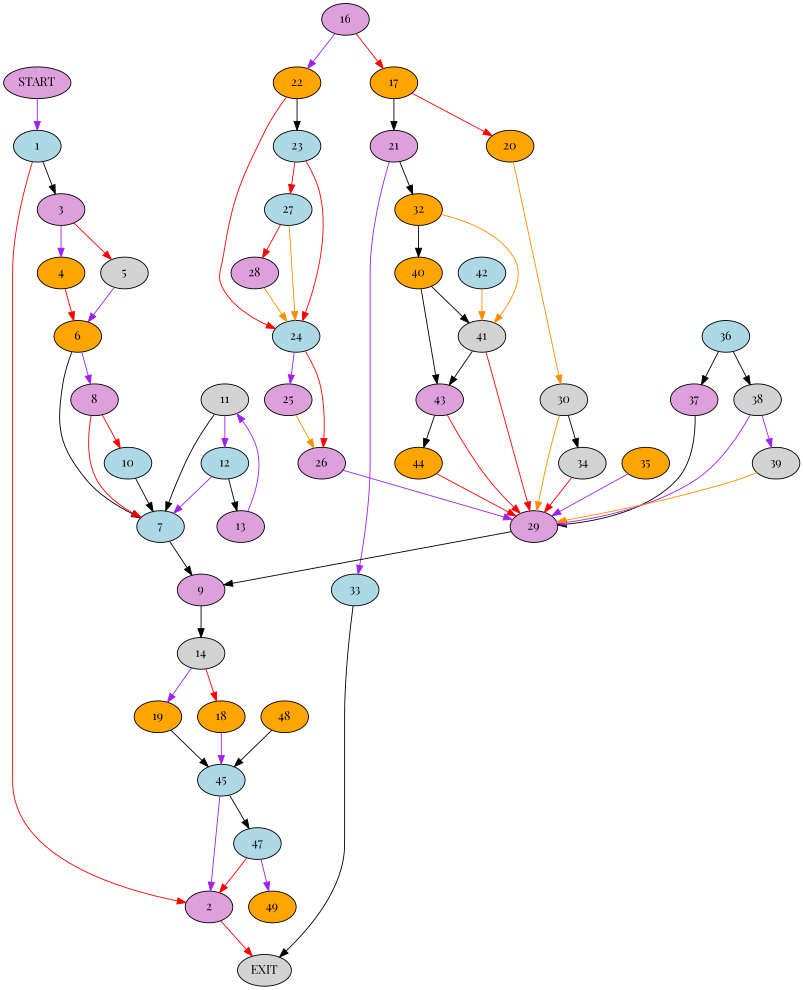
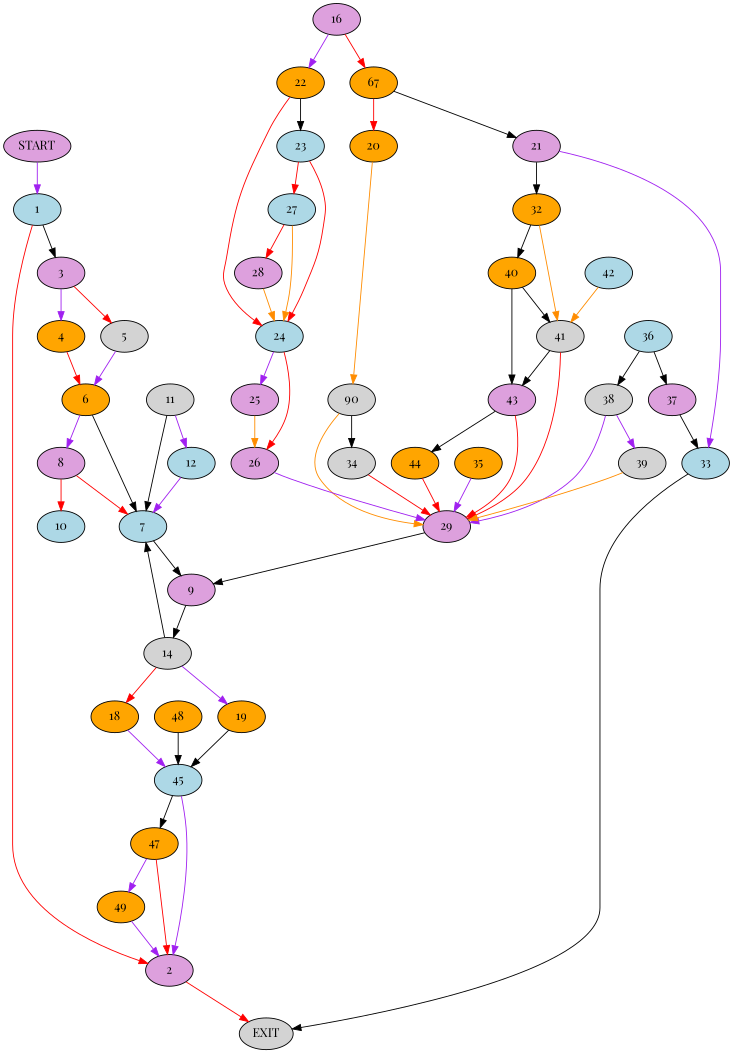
node "17": label "17" -> "67"
node "30": label "30" -> "90"
edge "37" -> "29": now "37" -> "33"
edge "10" -> "7": now "14" -> "7"
node "13": removed
node "47": fillcolor lightblue -> orange
edge "49" -> "2": added
